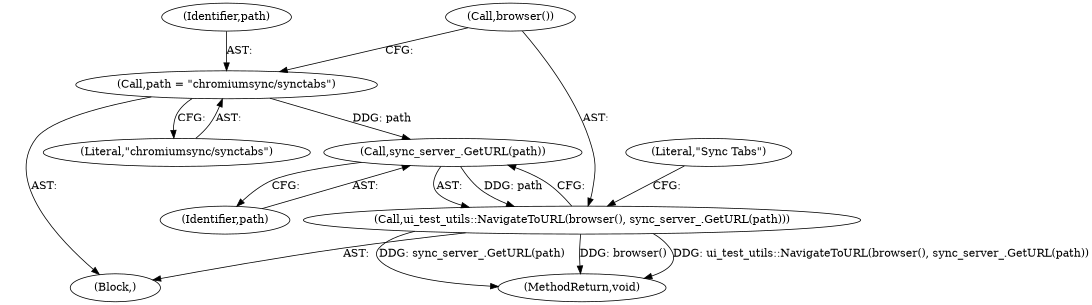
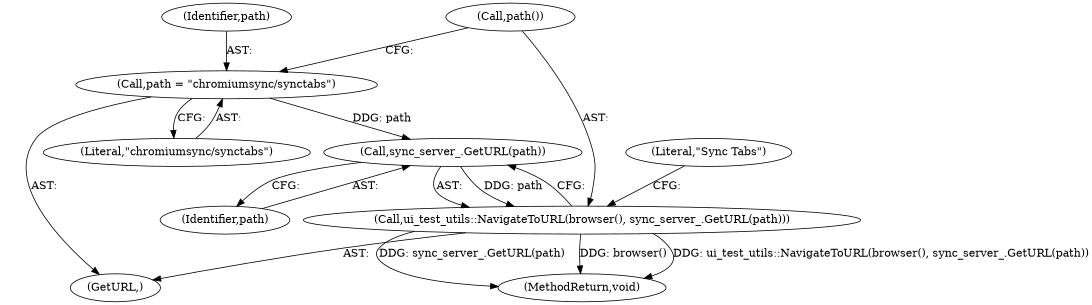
node "(Call,browser())": label "(Call,browser())" -> "(Call,path())"
node "(Block,)": label "(Block,)" -> "(GetURL,)"
